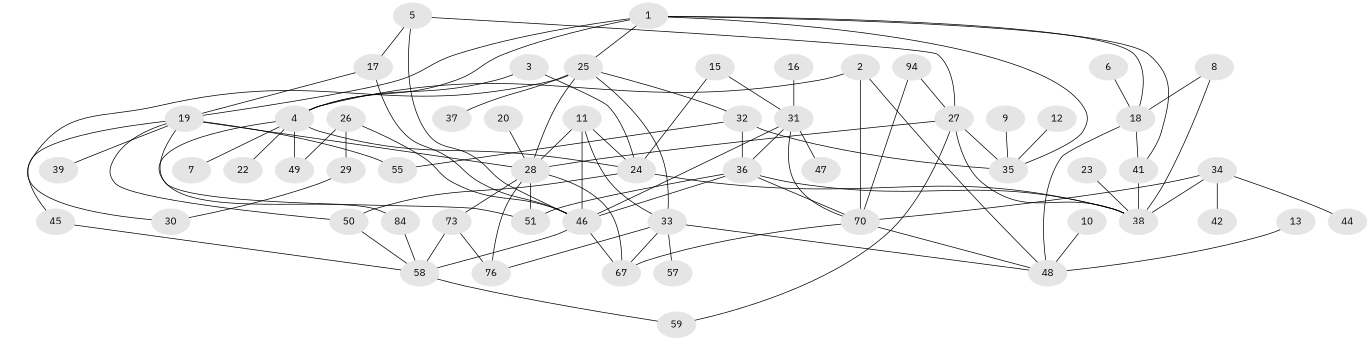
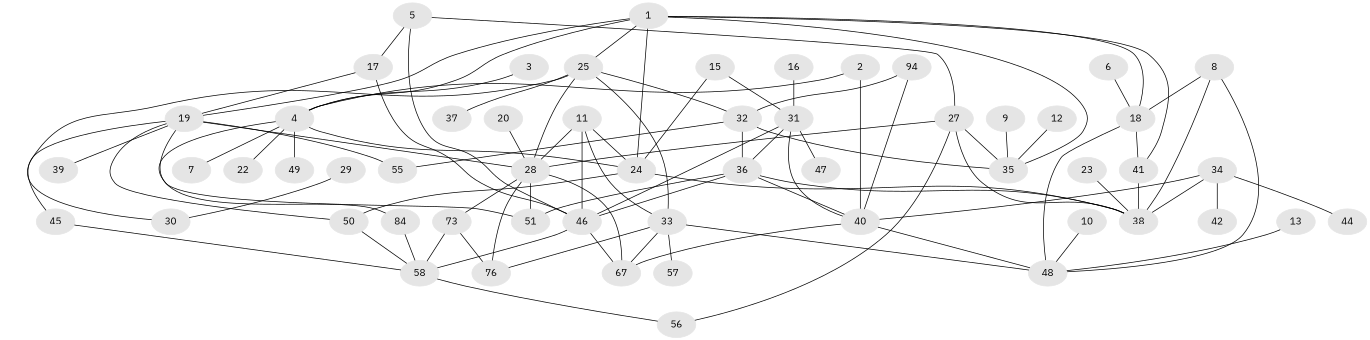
edge "94" -- "27": now "94" -- "32"
edge "3" -- "24": now "1" -- "24"
node "26": removed
edge "2" -- "48": now "8" -- "48"
node "70": label "70" -> "40"
node "59": label "59" -> "56"
